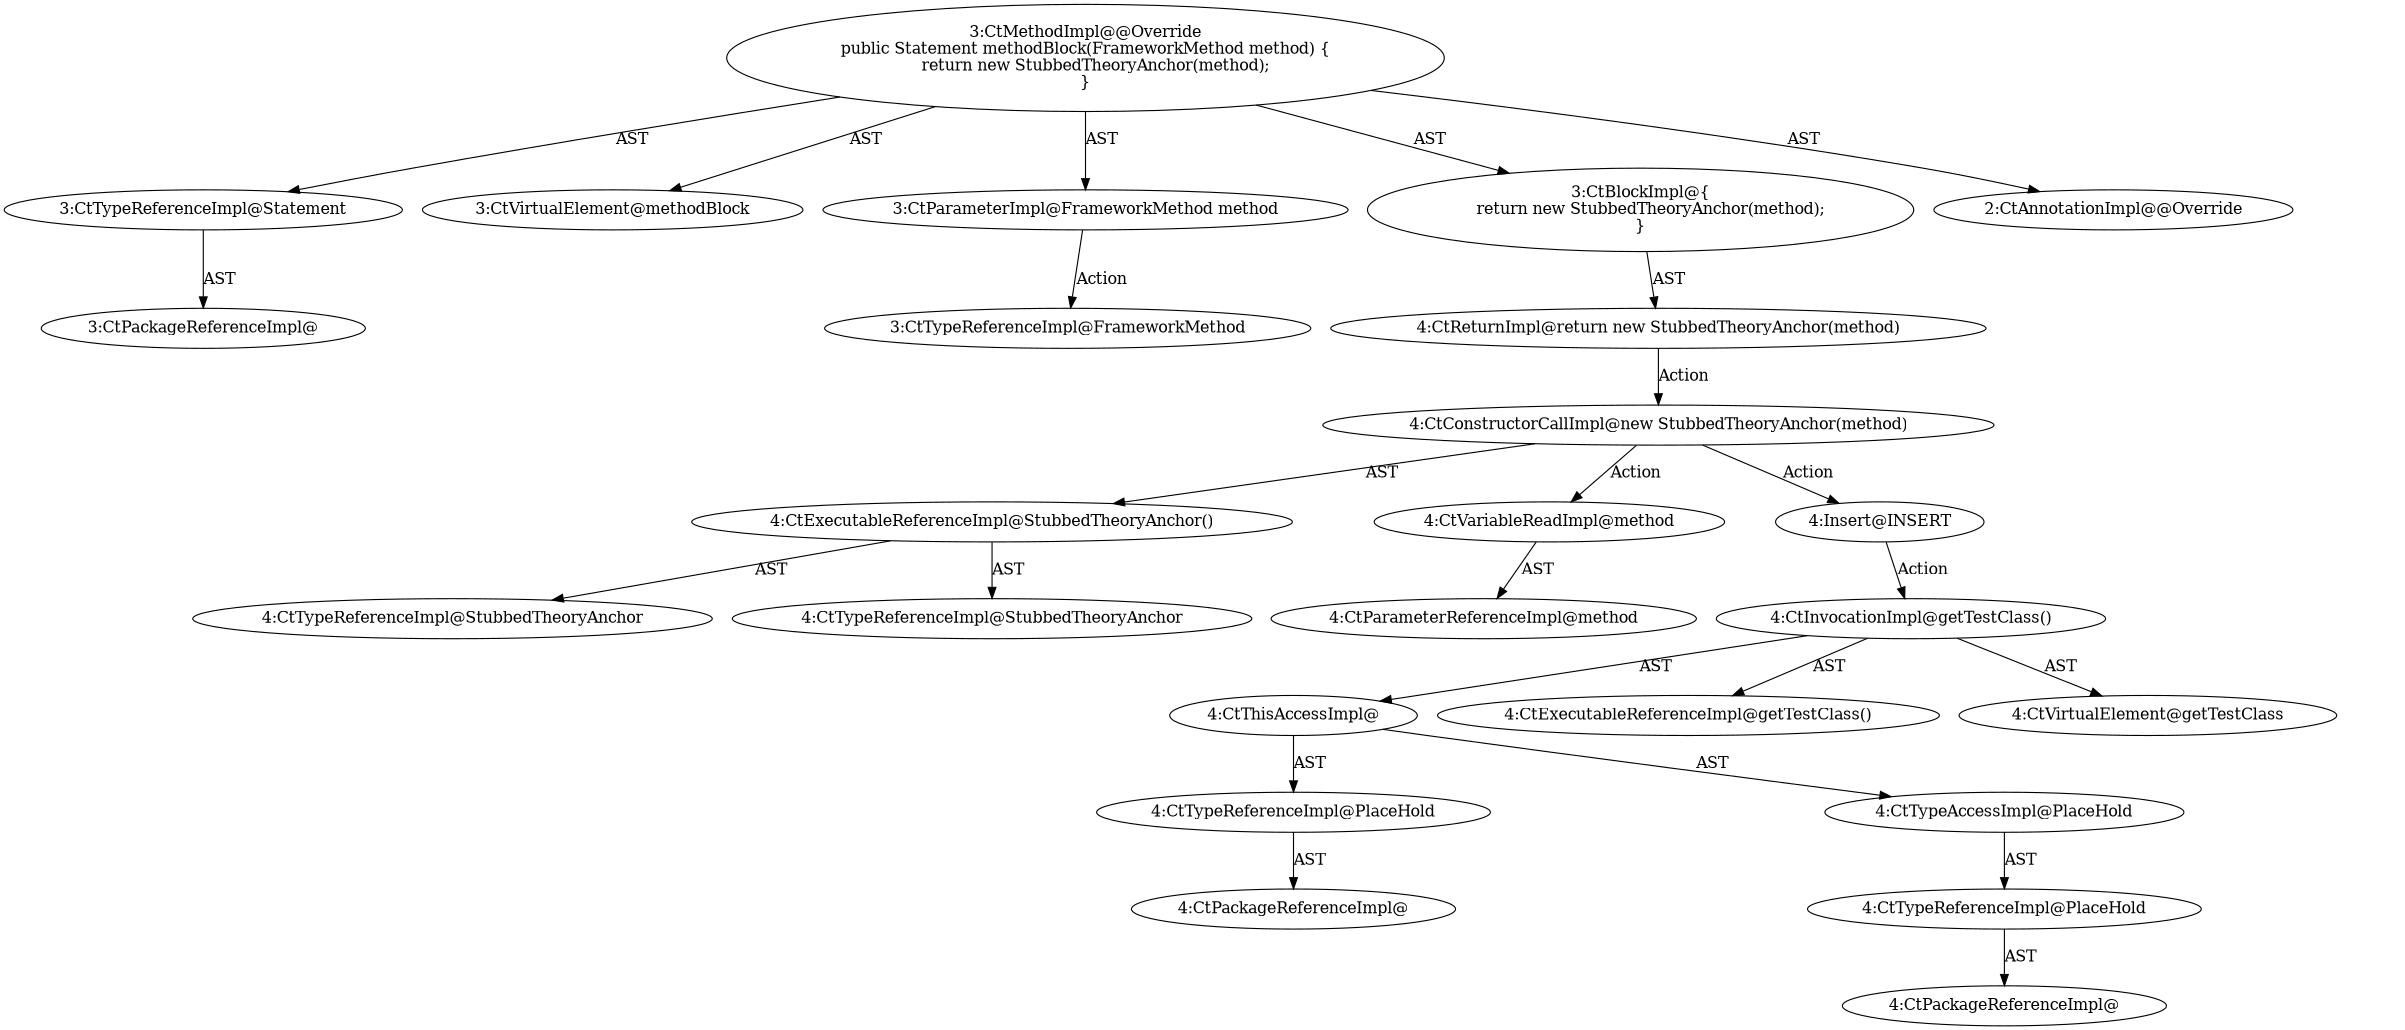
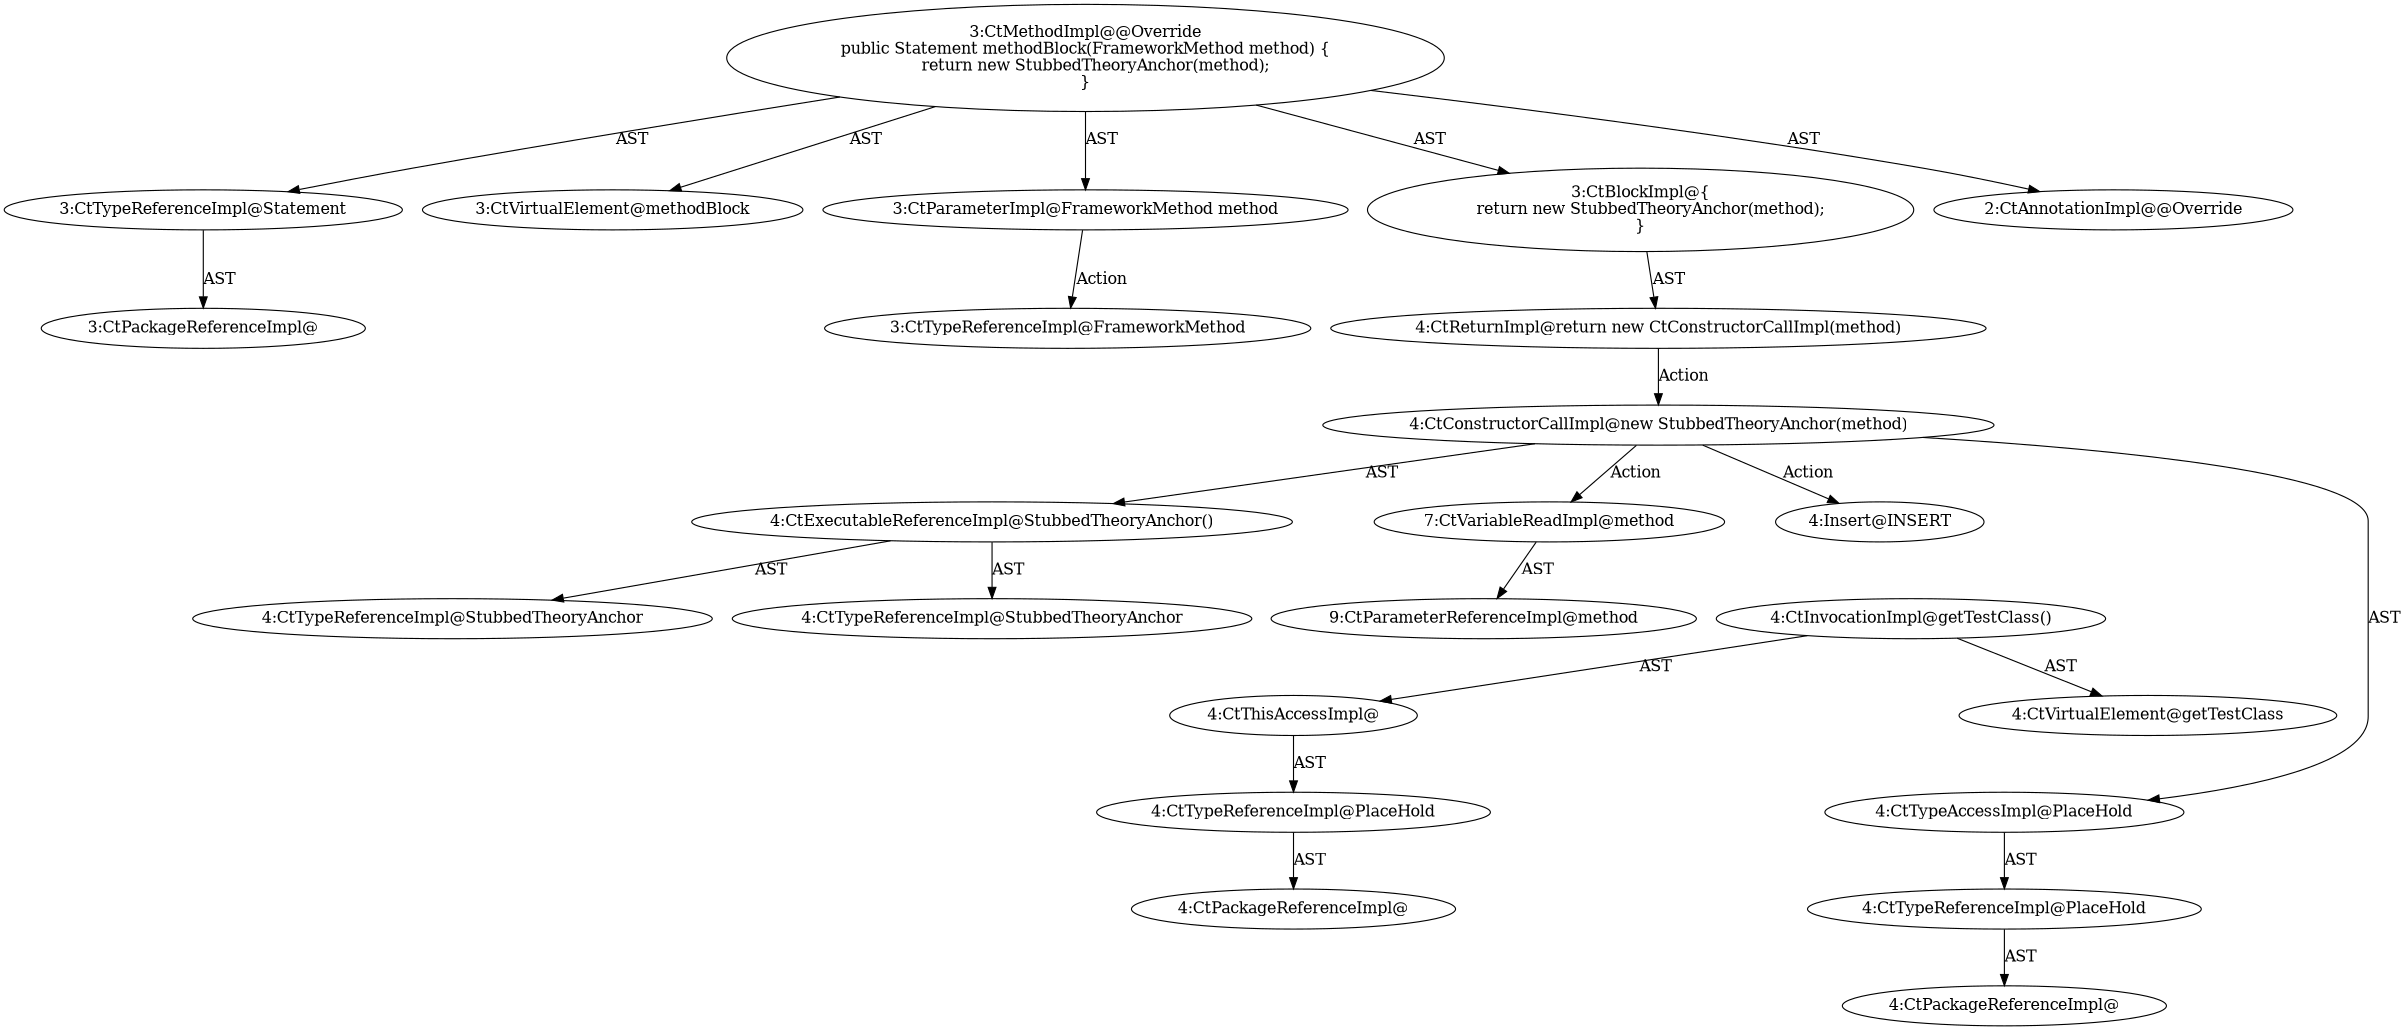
node "4:CtReturnImpl@return new StubbedTheoryAnchor(method)": label "4:CtReturnImpl@return new StubbedTheoryAnchor(method)" -> "4:CtReturnImpl@return new CtConstructorCallImpl(method)"
node "4:CtVariableReadImpl@method": label "4:CtVariableReadImpl@method" -> "7:CtVariableReadImpl@method"
edge "4:Insert@INSERT" -> "4:CtInvocationImpl@getTestClass()": removed, label "Action"
node "4:CtParameterReferenceImpl@method": label "4:CtParameterReferenceImpl@method" -> "9:CtParameterReferenceImpl@method"
node "4:CtExecutableReferenceImpl@getTestClass()": removed
edge "4:CtThisAccessImpl@" -> "4:CtTypeAccessImpl@PlaceHold": now "4:CtConstructorCallImpl@new StubbedTheoryAnchor(method)" -> "4:CtTypeAccessImpl@PlaceHold"
